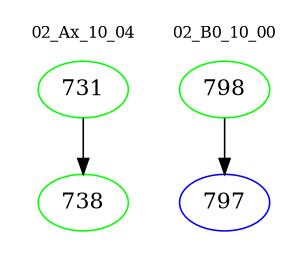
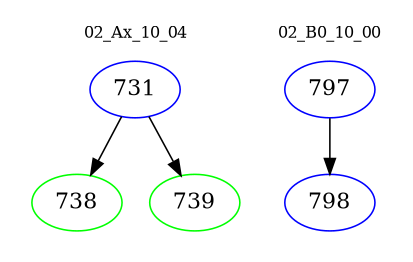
node "731": color green -> blue
node "798": color green -> blue
edge "798" -> "797": reversed
node "739": added
